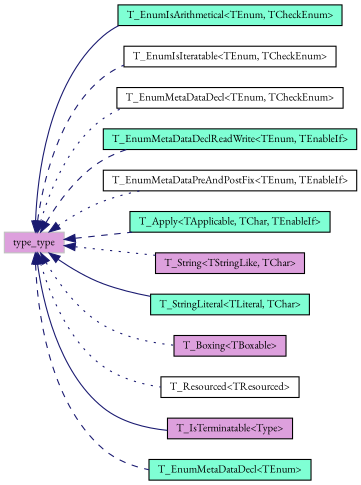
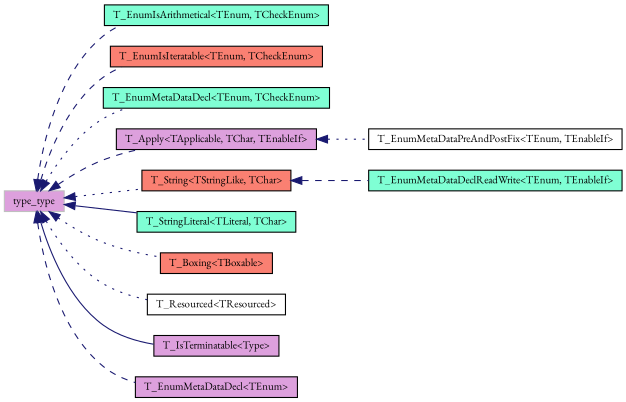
node "T_EnumIsIteratable<TEnum, TCheckEnum>": fillcolor white -> salmon
node "T_EnumMetaDataDecl<TEnum, TCheckEnum>": fillcolor white -> aquamarine
edge "T_EnumIsArithmetical<TEnum, TCheckEnum>" -> "type_type": style solid -> dashed
edge "T_EnumMetaDataDeclReadWrite<TEnum, TEnableIf>" -> "type_type": now "T_EnumMetaDataDeclReadWrite<TEnum, TEnableIf>" -> "T_String<TStringLike, TChar>"
edge "T_EnumMetaDataPreAndPostFix<TEnum, TEnableIf>" -> "type_type": now "T_EnumMetaDataPreAndPostFix<TEnum, TEnableIf>" -> "T_Apply<TApplicable, TChar, TEnableIf>"
node "T_Apply<TApplicable, TChar, TEnableIf>": fillcolor aquamarine -> plum
node "T_String<TStringLike, TChar>": fillcolor plum -> salmon
node "T_Boxing<TBoxable>": fillcolor plum -> salmon
node "T_EnumMetaDataDecl<TEnum>": fillcolor aquamarine -> plum
